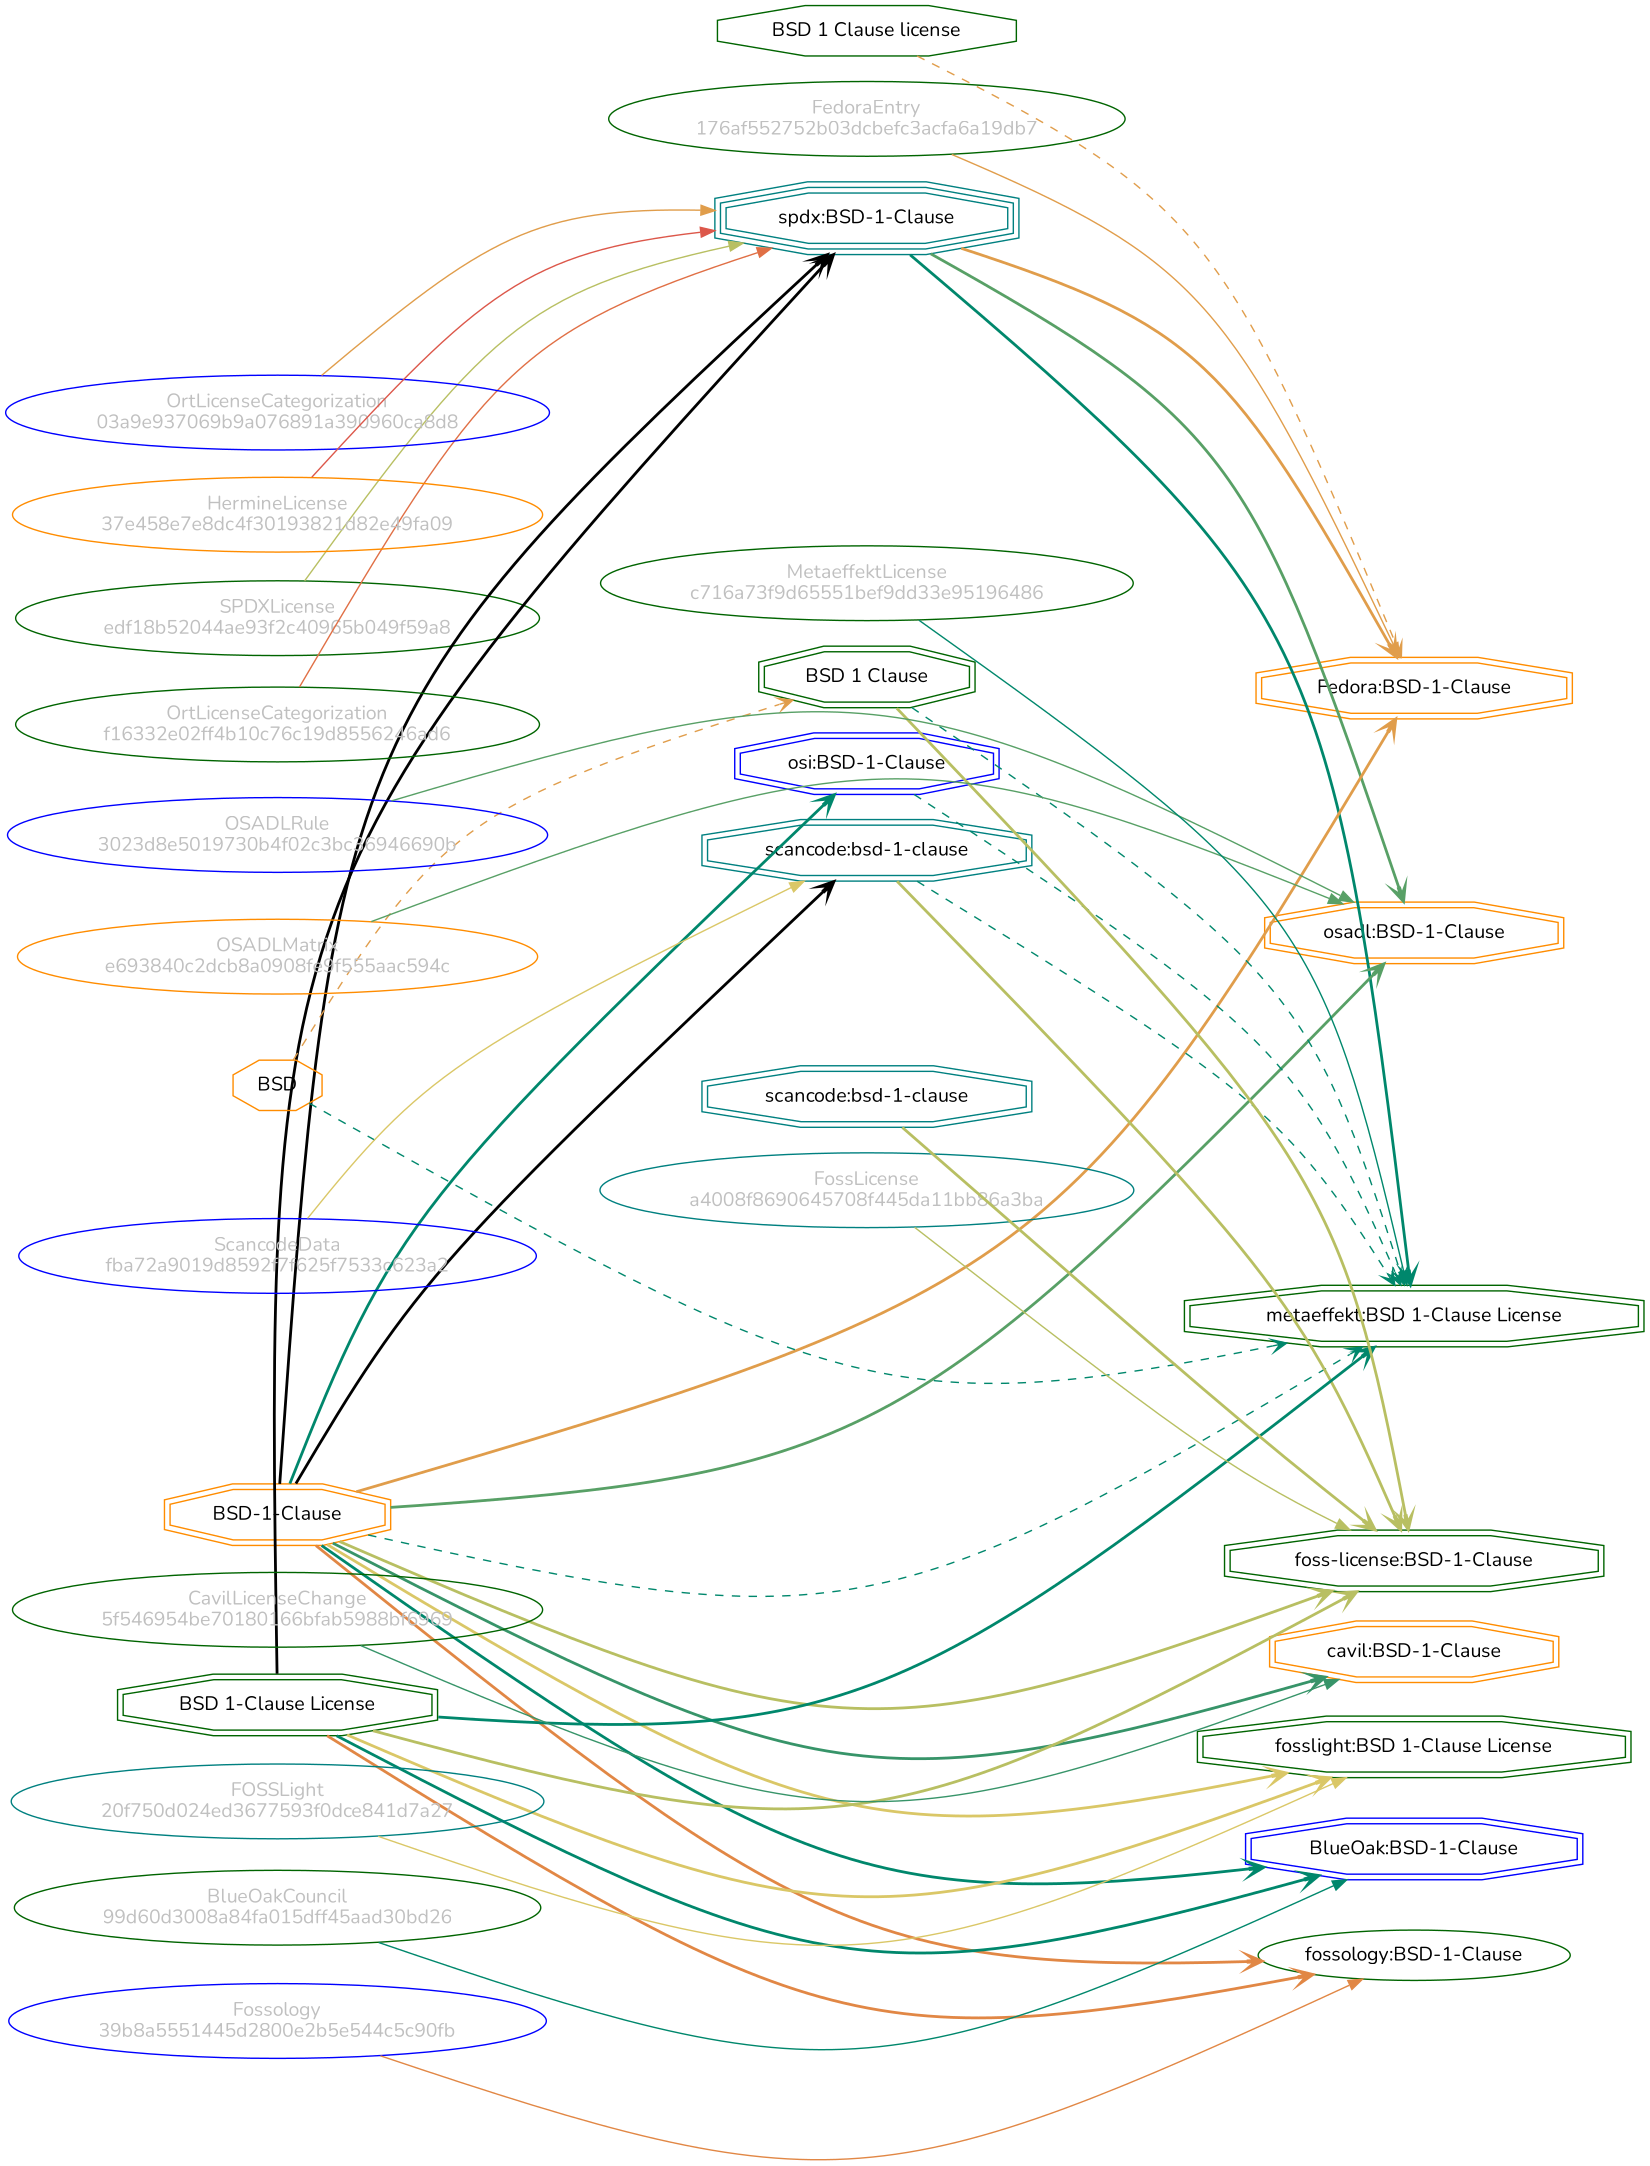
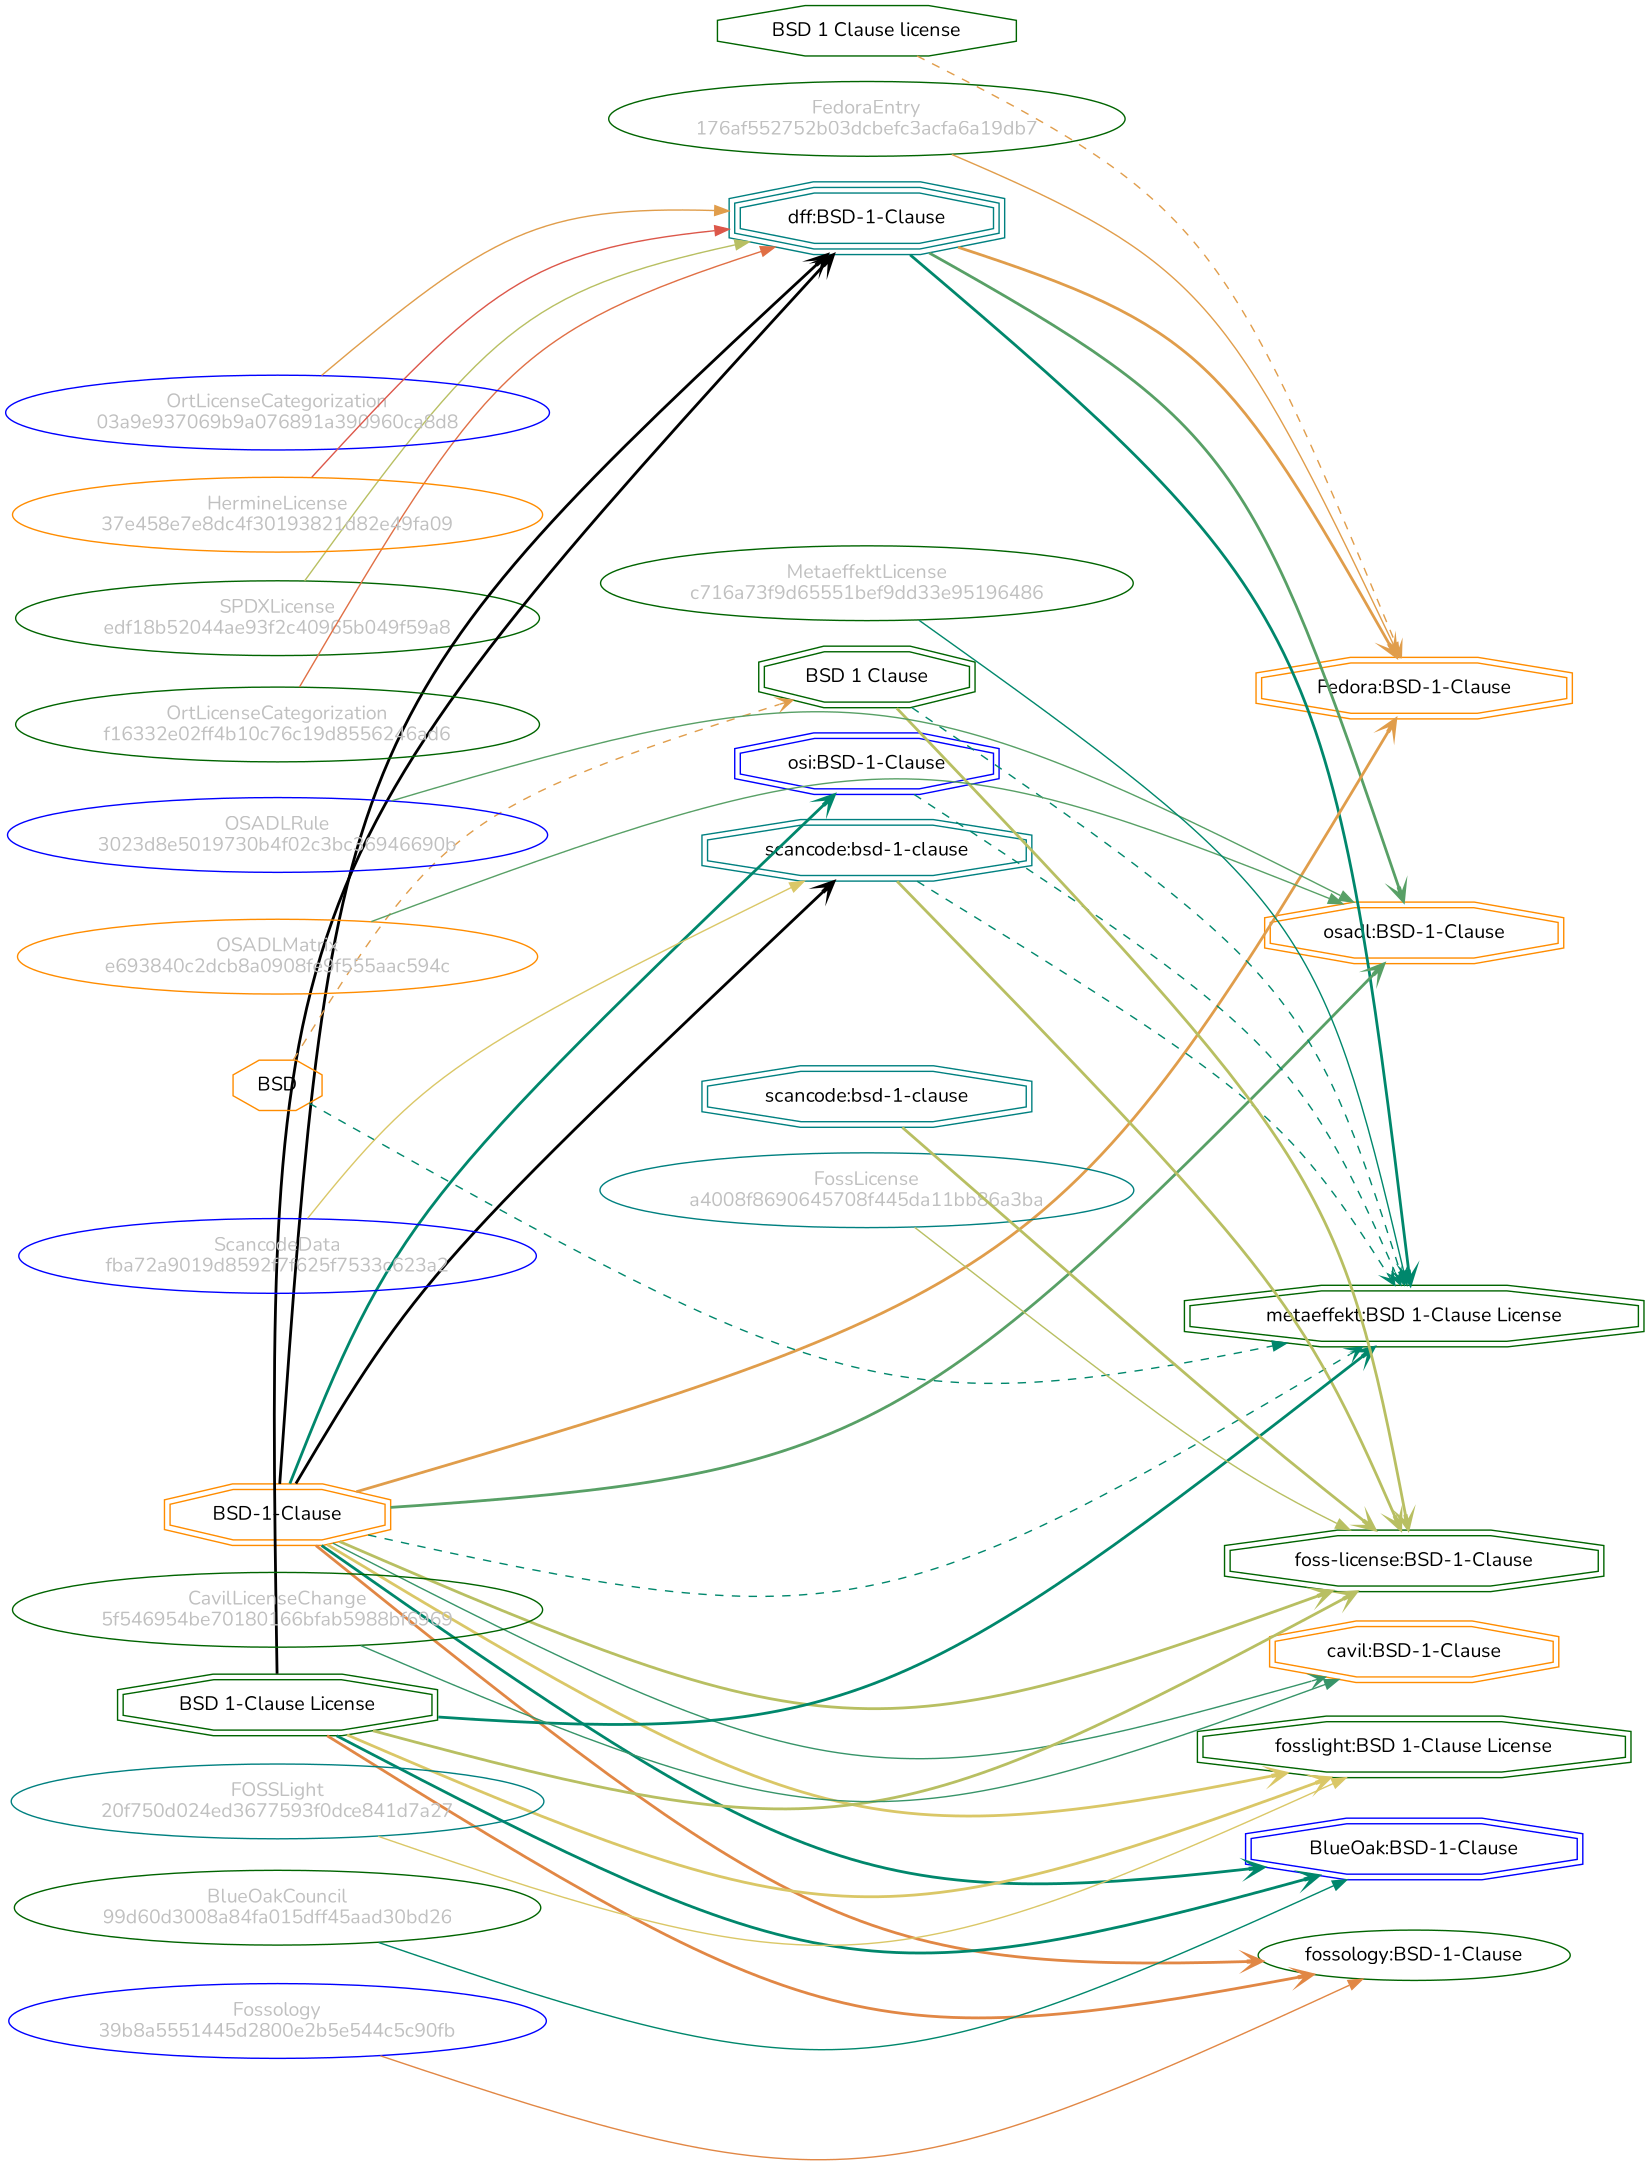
node "spdx:BSD-1-Clause": label "spdx:BSD-1-Clause" -> "dff:BSD-1-Clause"
edge "BSD" -> "metaeffekt:BSD 1-Clause License": arrowhead vee -> normal
edge "BSD-1-Clause" -> "cavil:BSD-1-Clause": style bold -> solid
